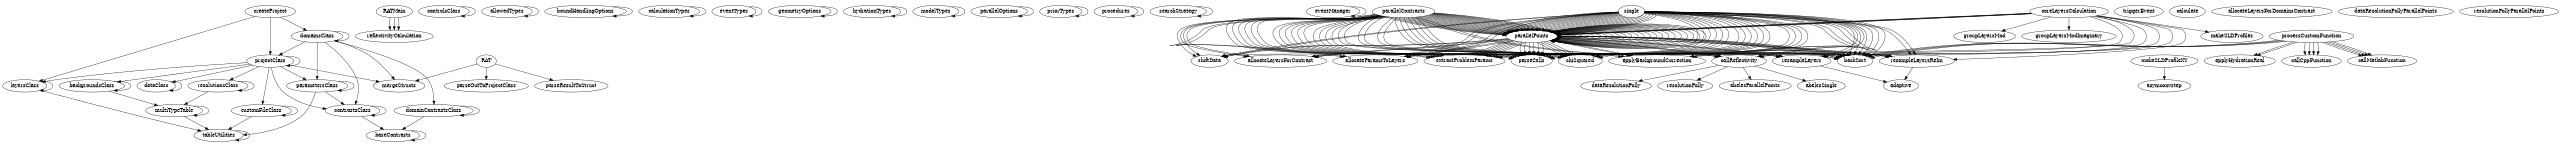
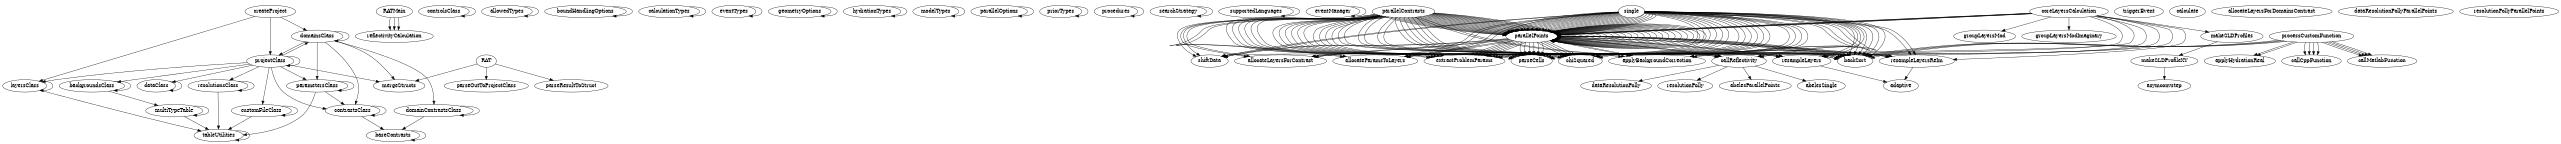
node "supportedLanguages": added
edge "makeSLDProfiles" -> "makeSLDProfileXY": added
edge "projectClass" -> "domainsClass": added
edge "resolutionsClass" -> "multiTypeTable": now "resolutionsClass" -> "tableUtilities"
